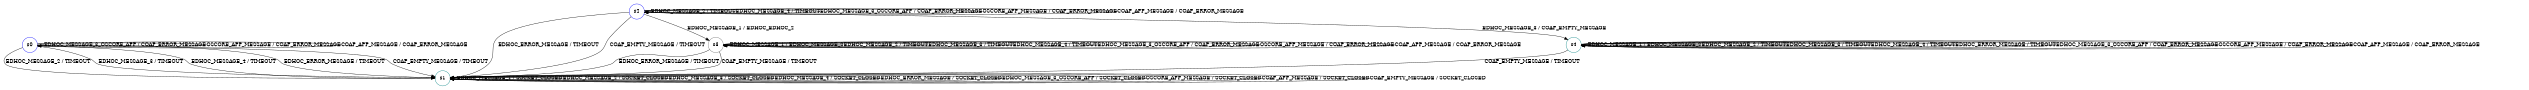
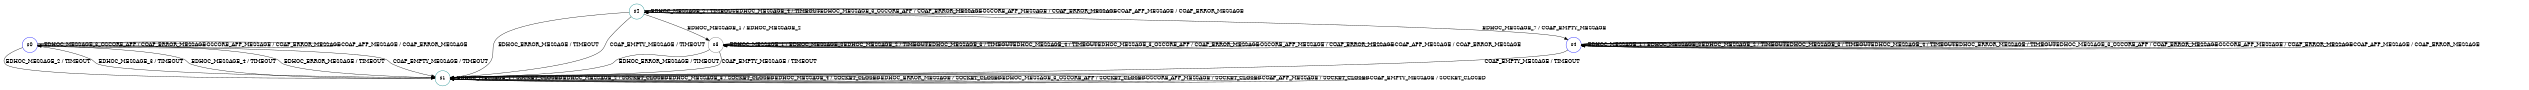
node "s2": color blue -> teal
edge "s2" -> "s3": label "EDHOC_MESSAGE_1 / EDHOC_EDHOC_2" -> "EDHOC_MESSAGE_1 / EDHOC_MESSAGE_2"
edge "s2" -> "s4": label "EDHOC_MESSAGE_3 / COAP_EMPTY_MESSAGE" -> "EDHOC_MESSAGE_7 / COAP_EMPTY_MESSAGE"
node "s4": color teal -> blue
